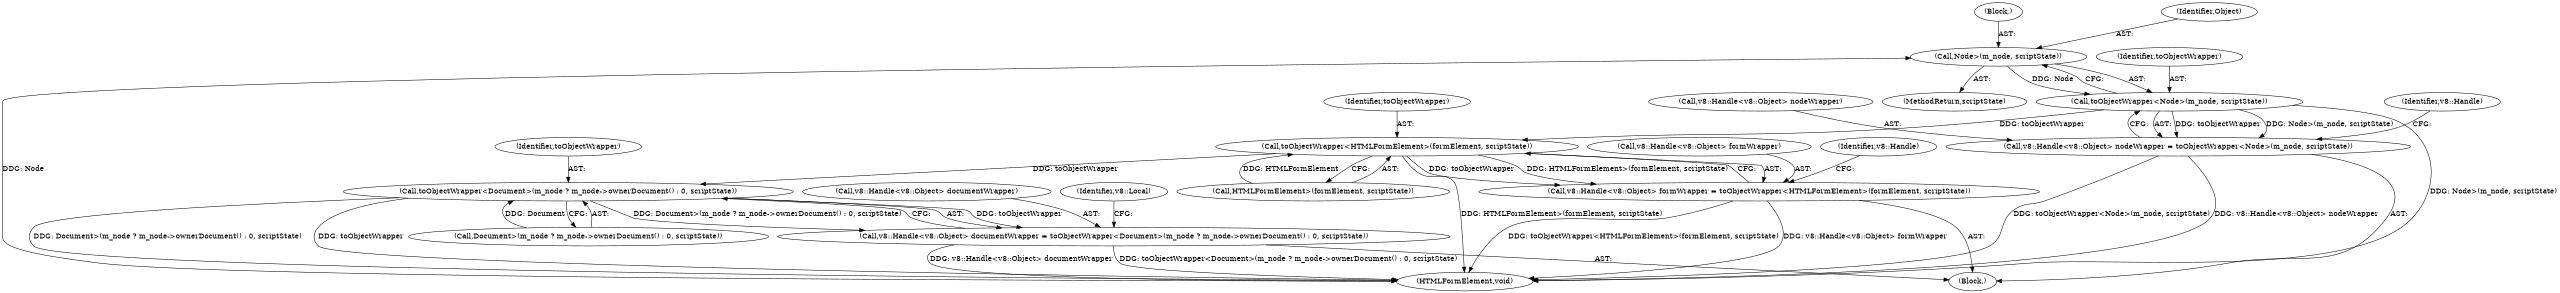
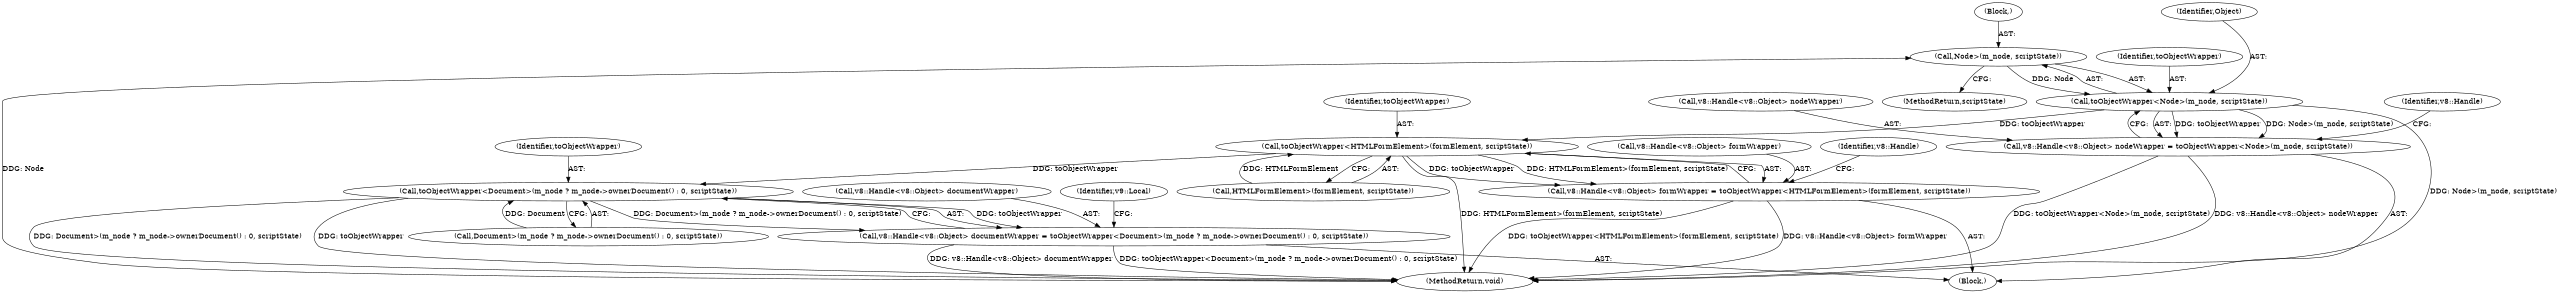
edge "(Identifier,Object)" -> "(Call,Node>(m_node, scriptState))": now "(Identifier,Object)" -> "(Call,toObjectWrapper<Node>(m_node, scriptState))"
edge "(Call,Node>(m_node, scriptState))" -> "(MethodReturn,scriptState)": label "AST: " -> "CFG: "
edge "(Call,toObjectWrapper<Node>(m_node, scriptState))" -> "(Call,Node>(m_node, scriptState))": label "CFG: " -> "AST: "
node "(Identifier,v8::Local)": label "(Identifier,v8::Local)" -> "(Identifier,v9::Local)"
node "(HTMLFormElement,void)": label "(HTMLFormElement,void)" -> "(MethodReturn,void)"
